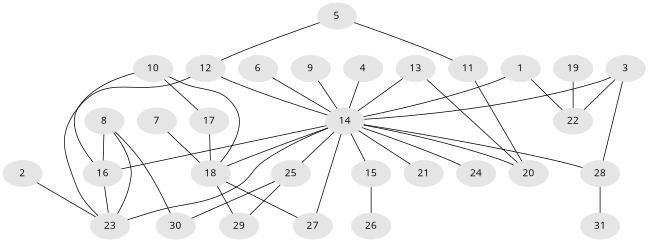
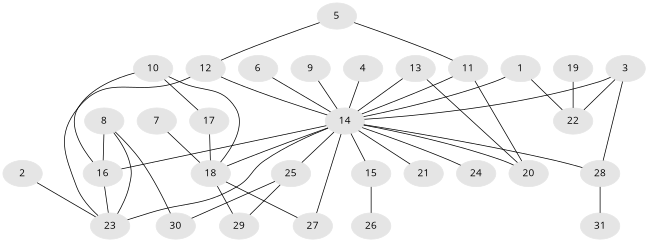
edge "11" -- "14": added
